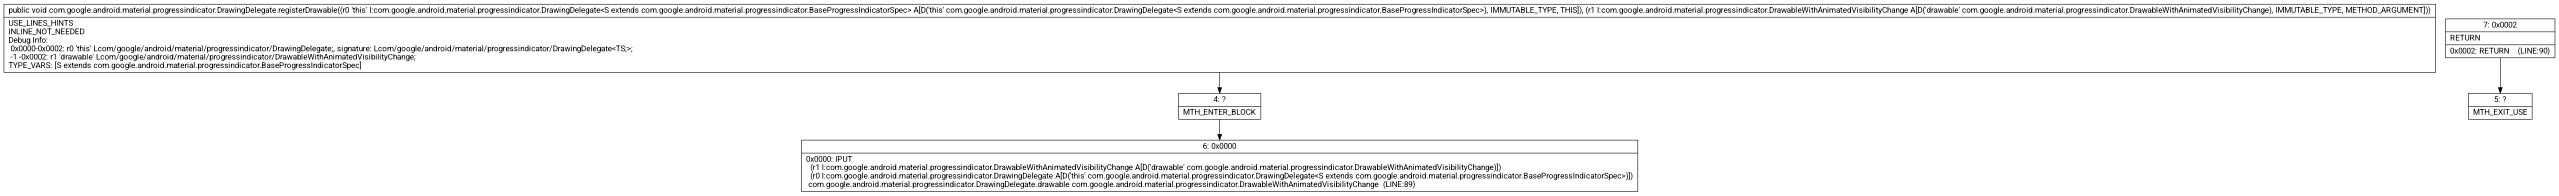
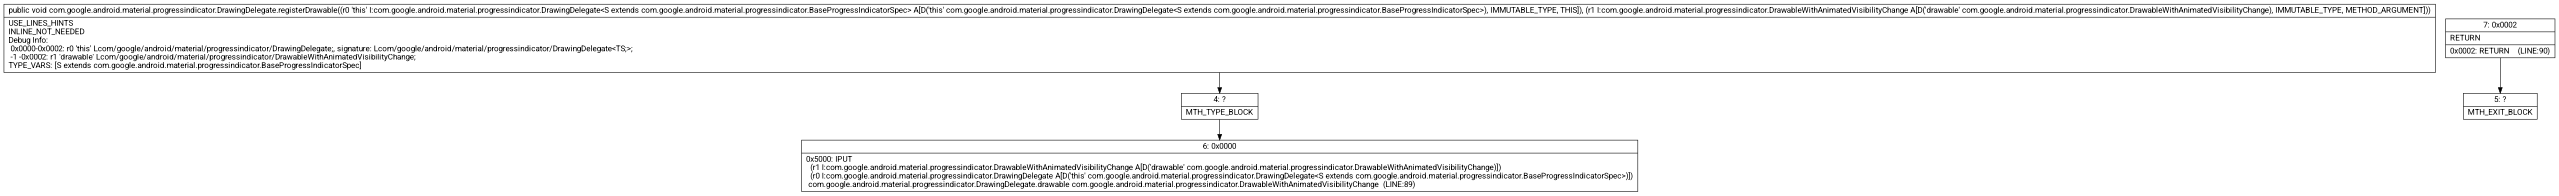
node "4: ?": text "MTH_ENTER_BLOCK" -> "MTH_TYPE_BLOCK"
node "5: ?": text "MTH_EXIT_USE" -> "MTH_EXIT_BLOCK"
node "6: 0x0000": text "0x0000: IPUT" -> "0x5000: IPUT"
